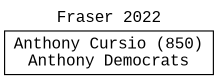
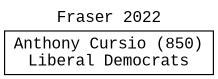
node "Anthony Cursio (850) Anthony Democrats": label "Anthony Cursio (850) Anthony Democrats" -> "Anthony Cursio (850) Liberal Democrats"
